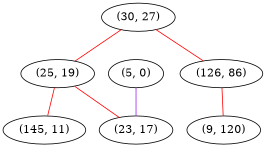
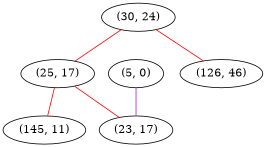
node "(30, 27)": label "(30, 27)" -> "(30, 24)"
node "(25, 19)": label "(25, 19)" -> "(25, 17)"
node "(126, 86)": label "(126, 86)" -> "(126, 46)"
node "(9, 120)": removed
